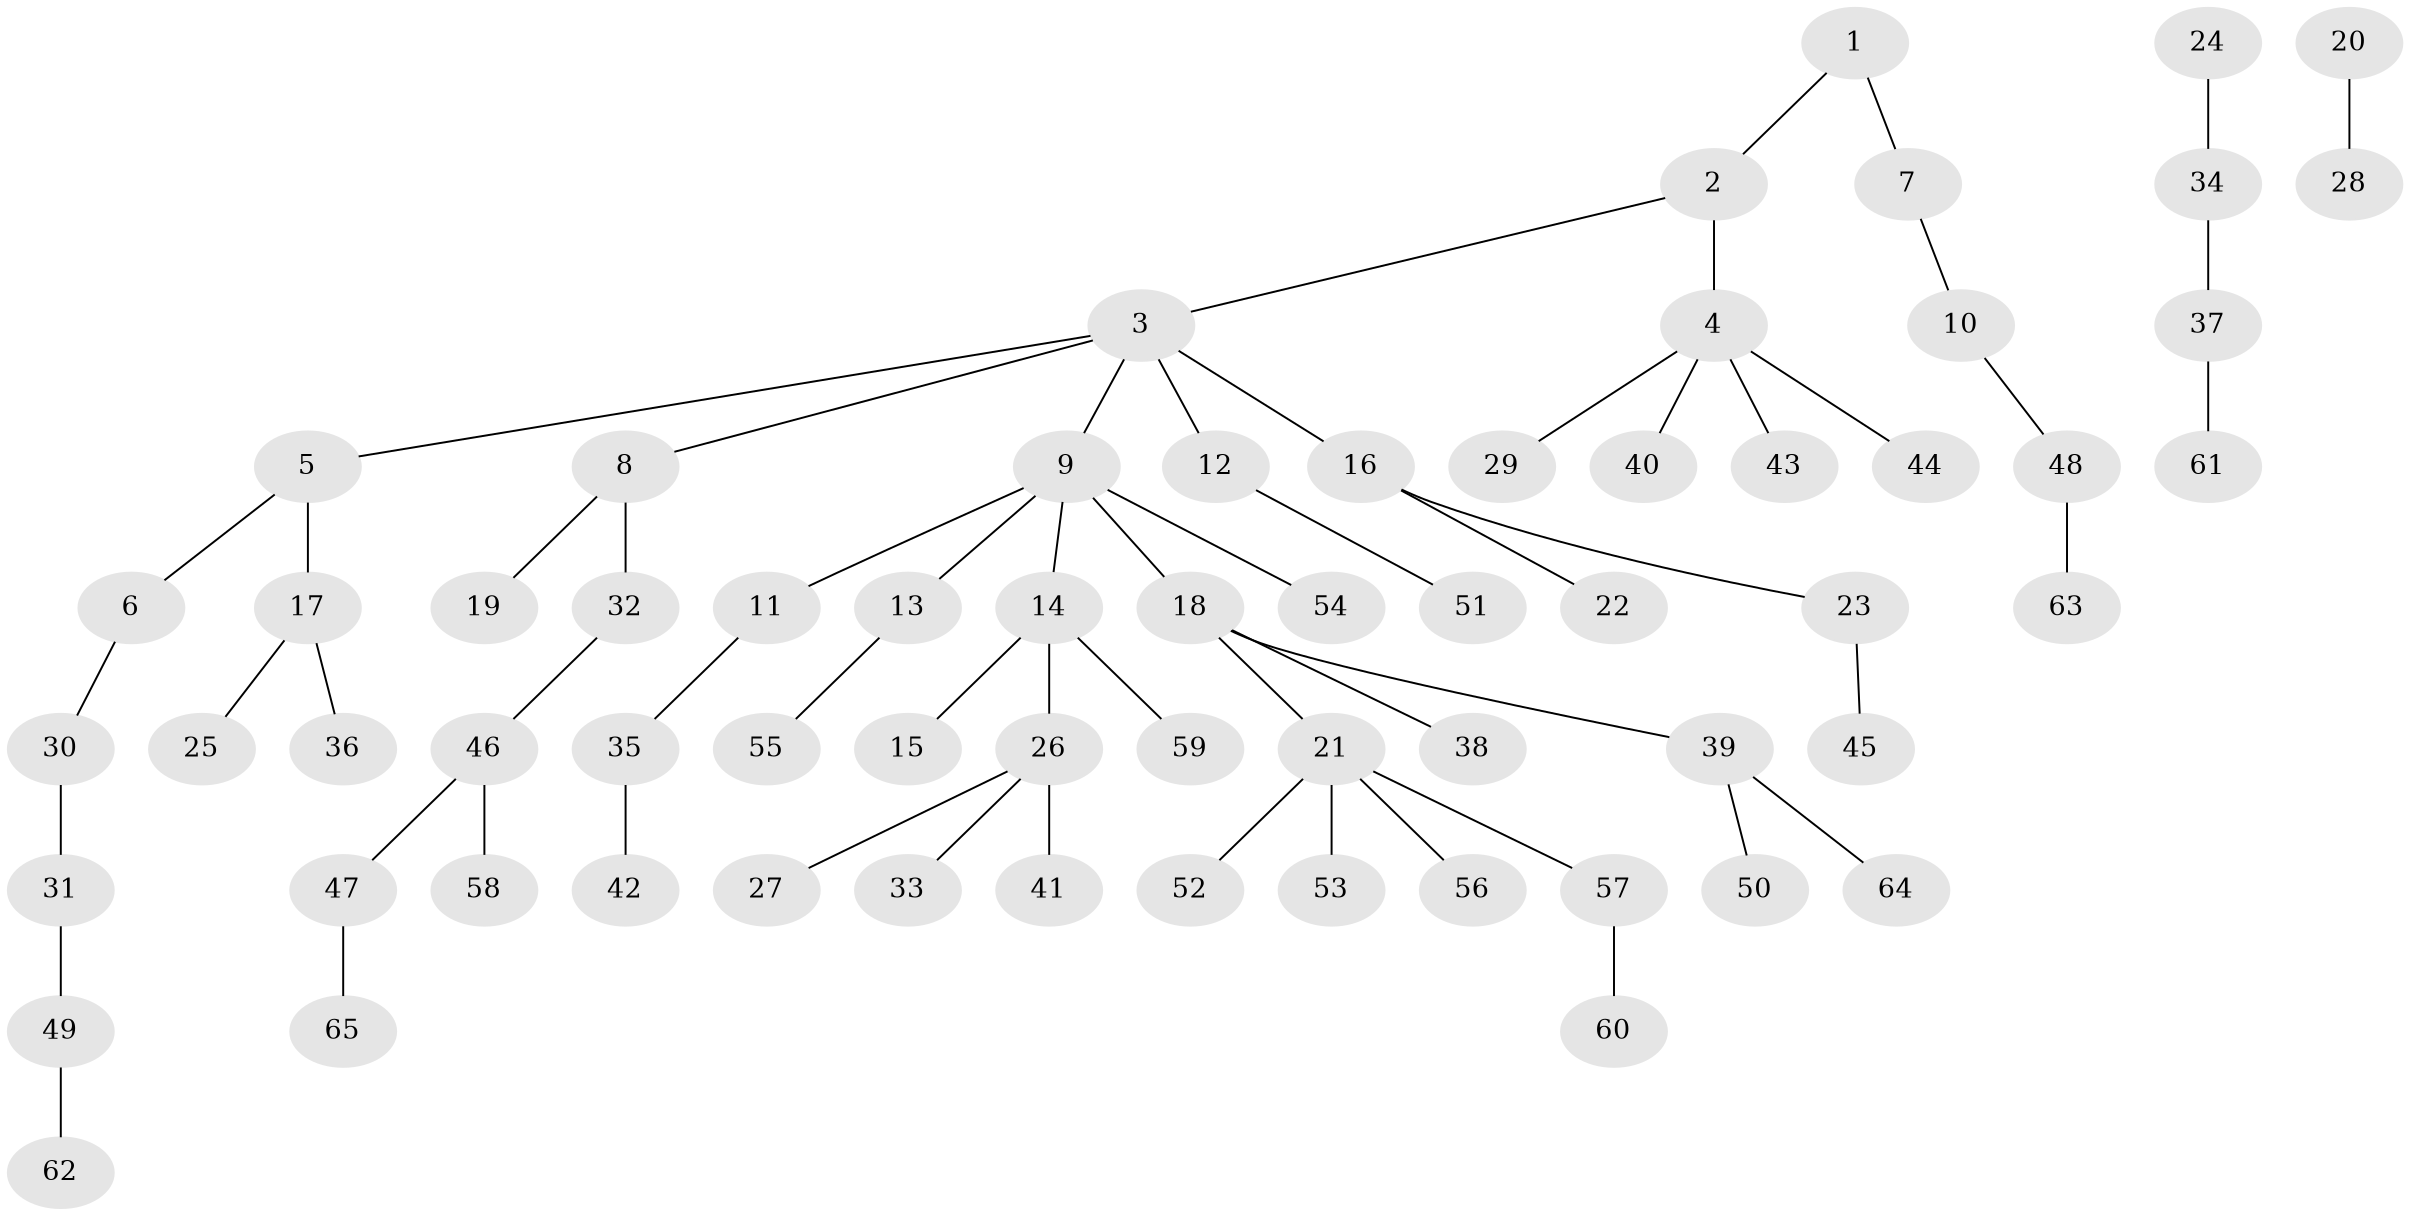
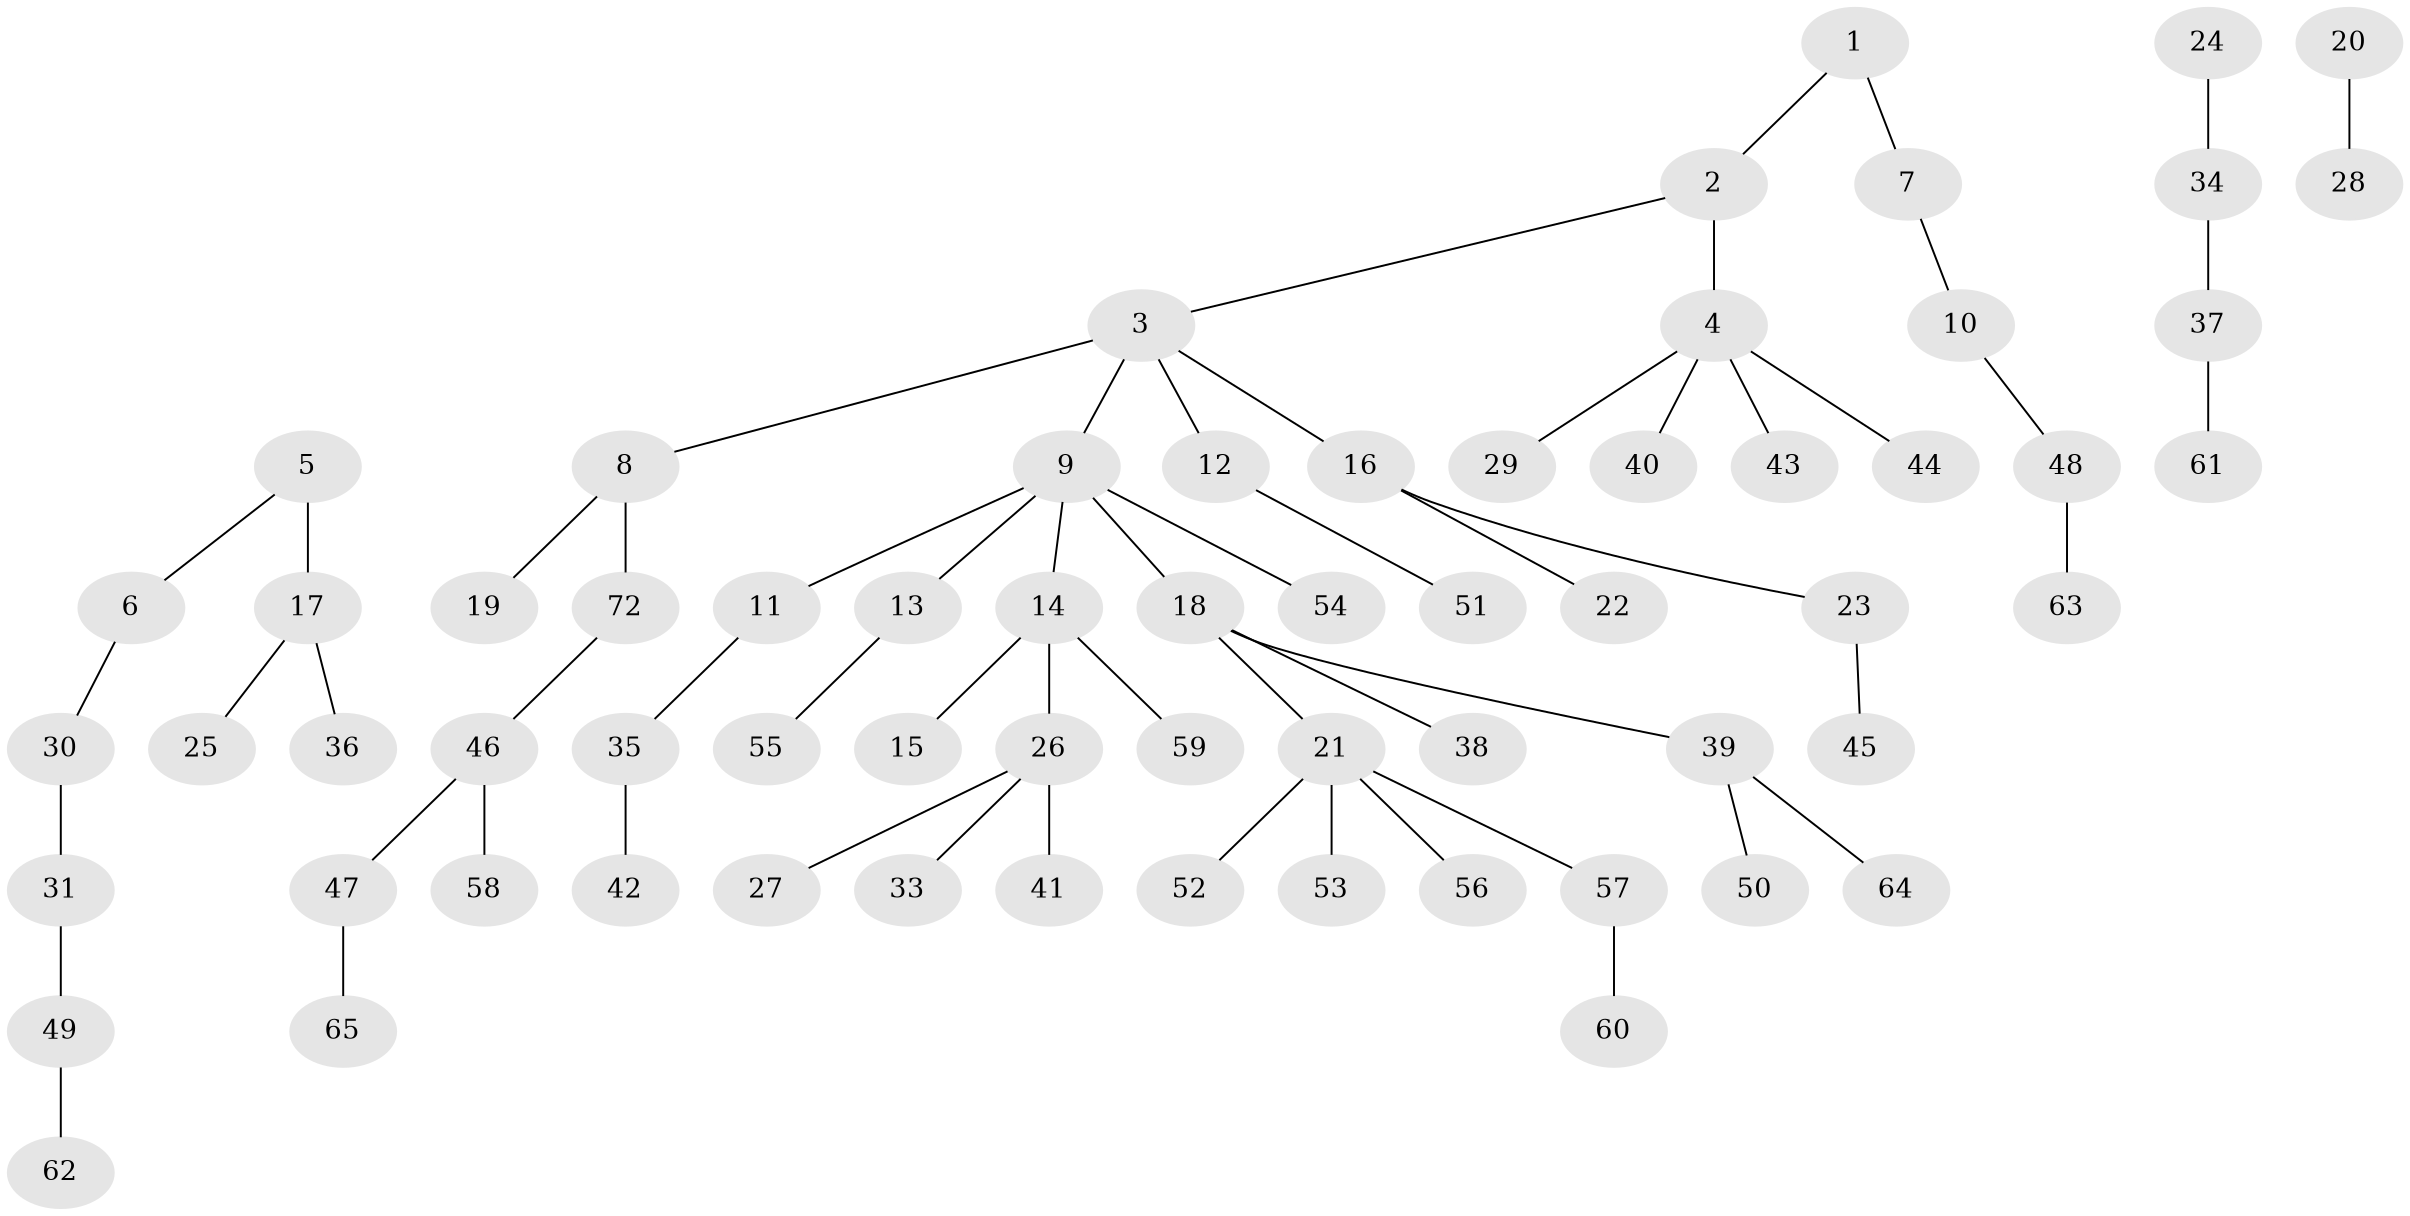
edge "3" -- "5": removed
node "32": label "32" -> "72"
